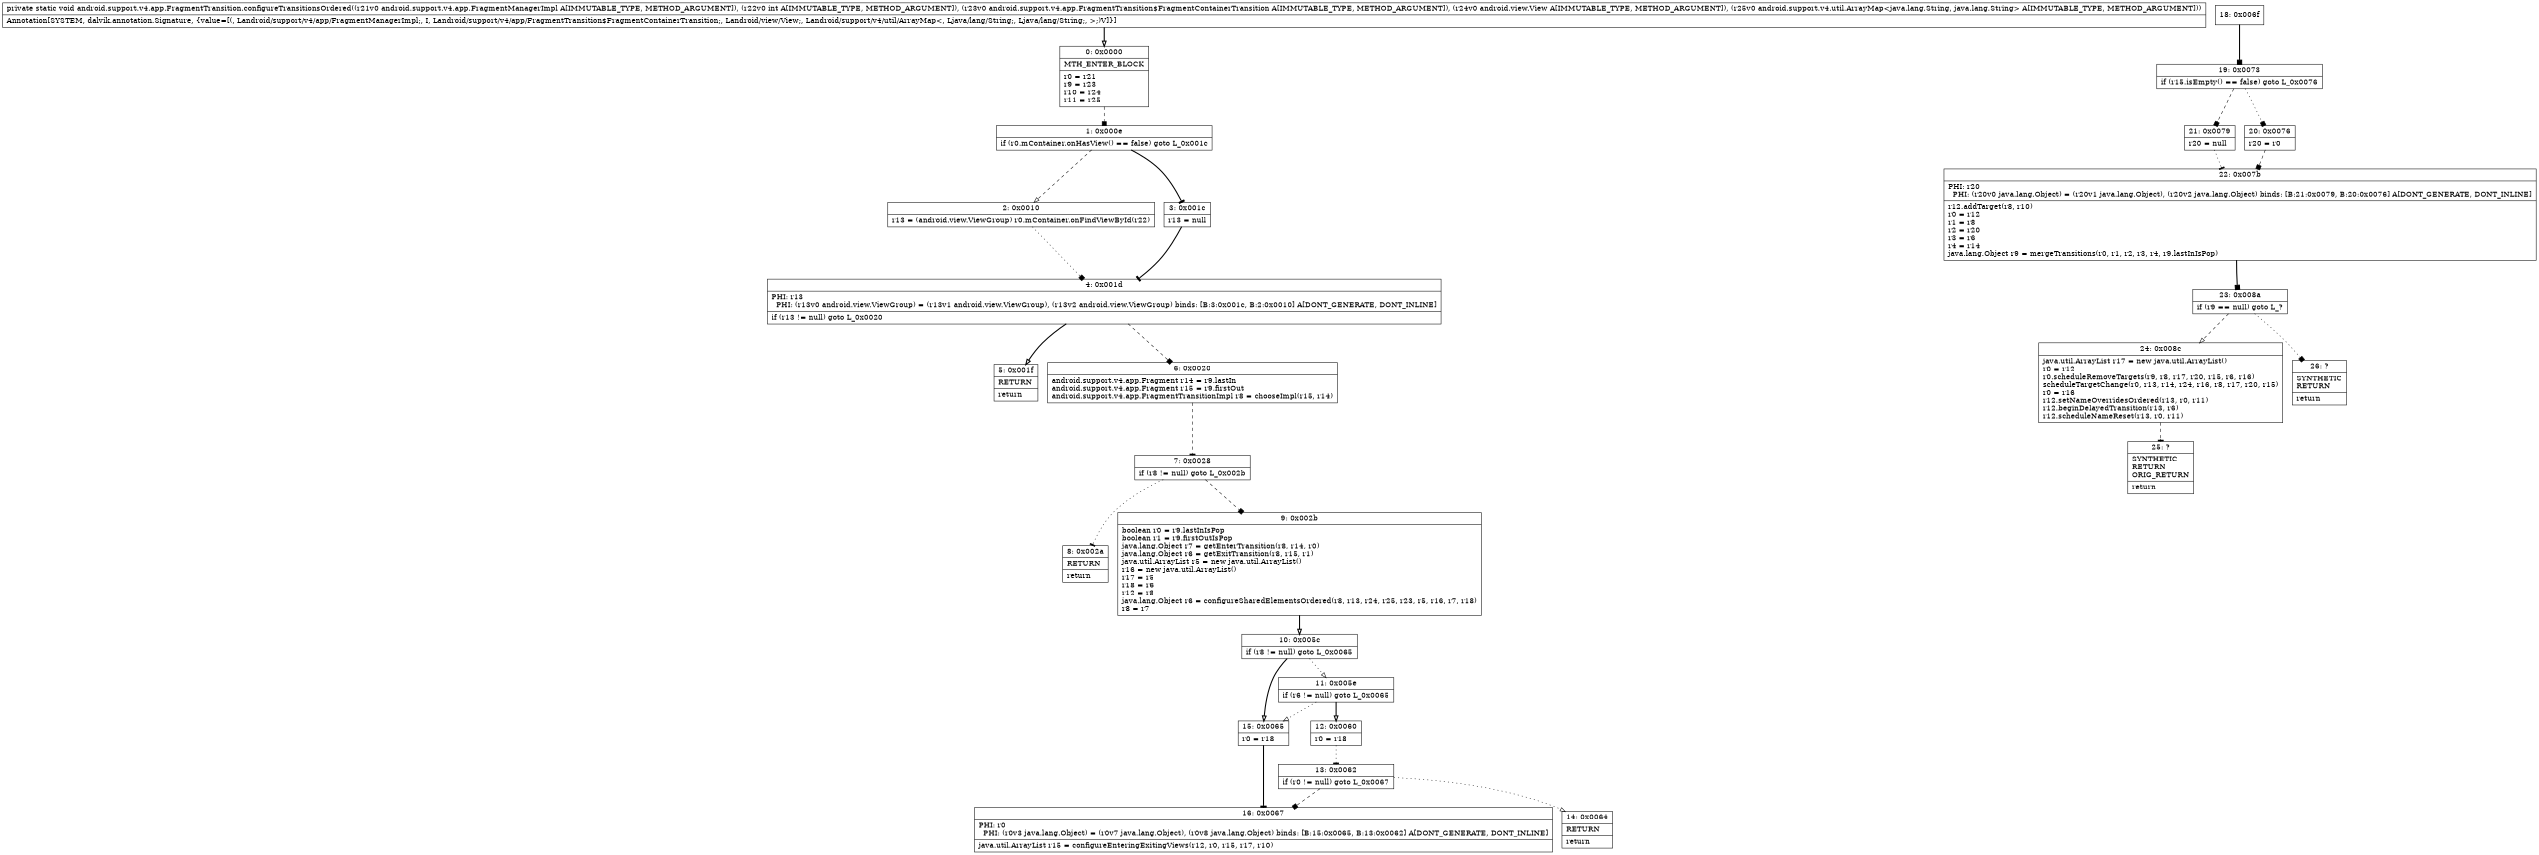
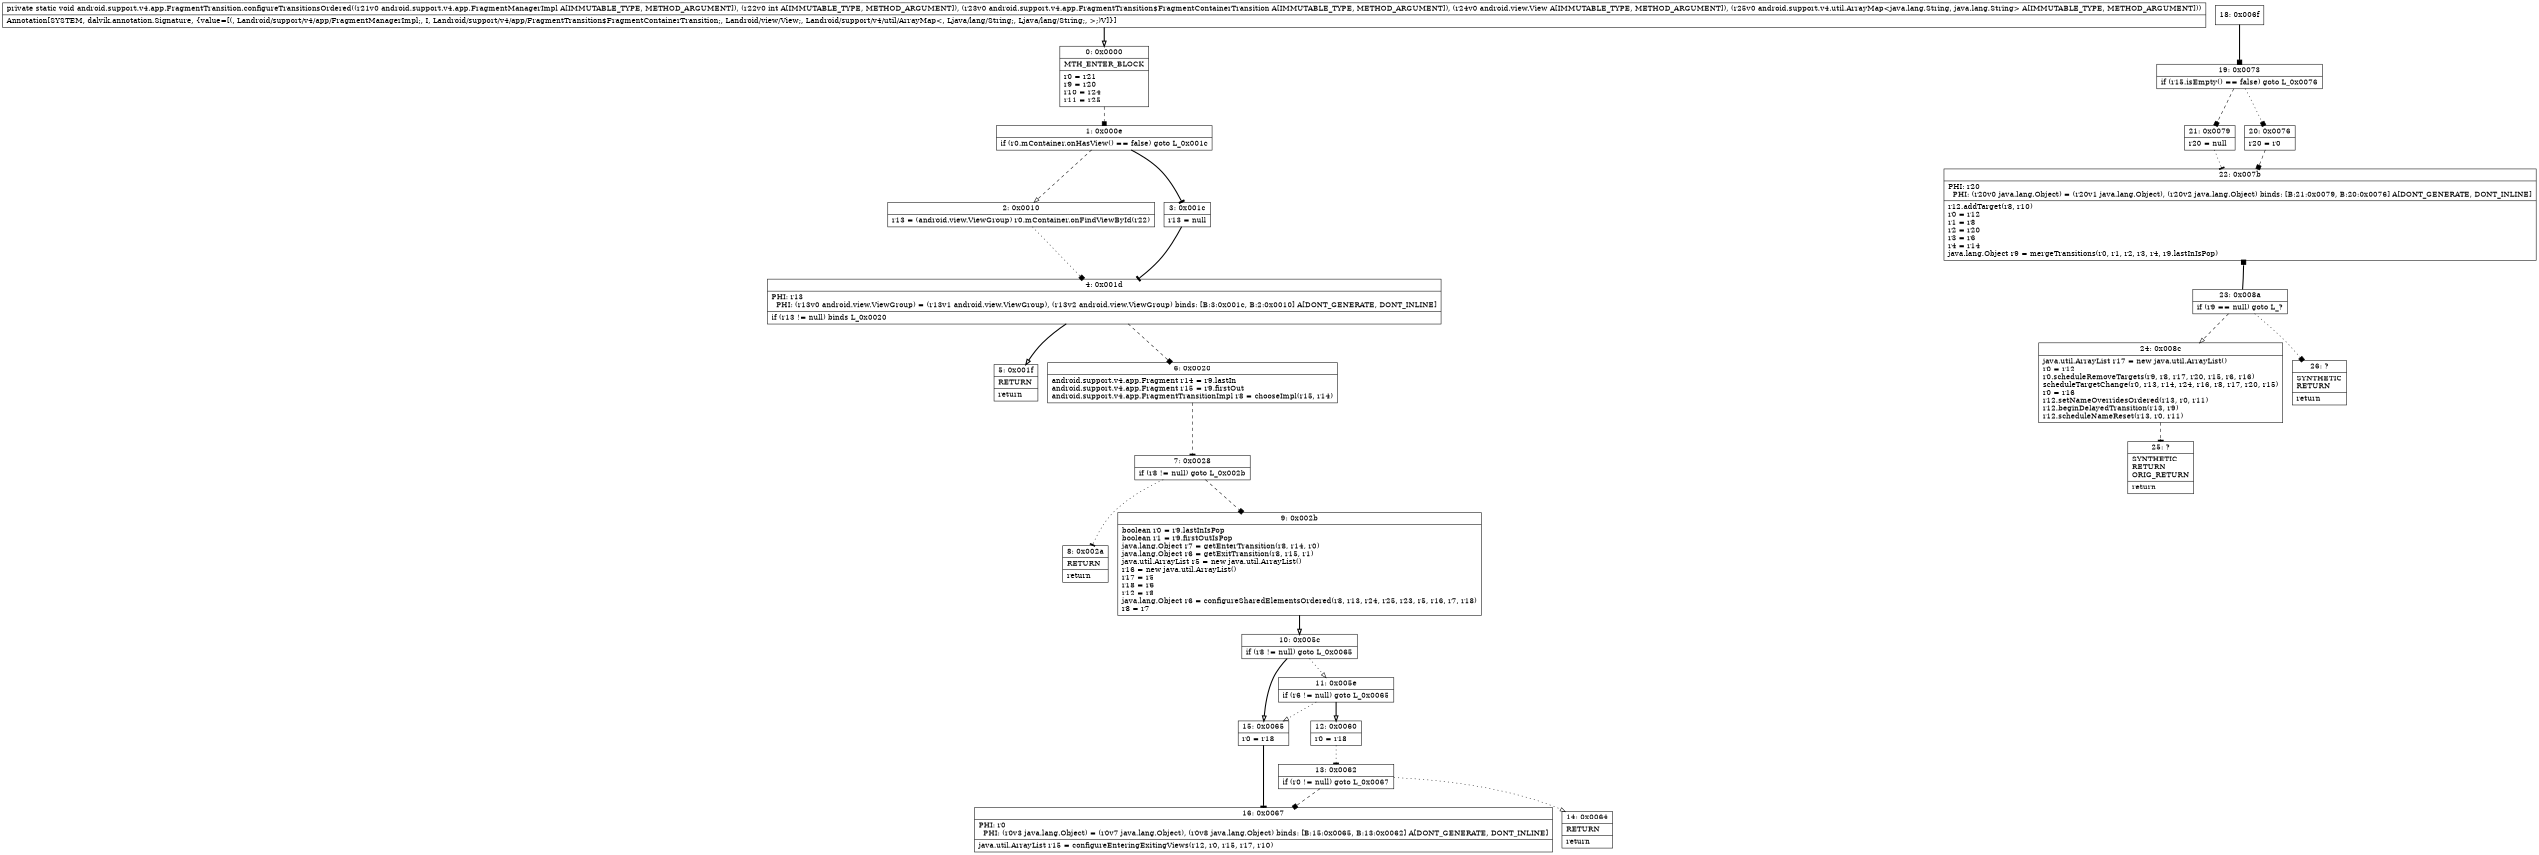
node "0: 0x0000": text "r9 = r23" -> "r9 = r20"
edge "22: 0x007b" -> "23: 0x008a": reversed
node "4: 0x001d": text "if (r13 != null) goto L_0x0020" -> "if (r13 != null) binds L_0x0020"
node "24: 0x008c": text "r12.beginDelayedTransition(r13, r6)" -> "r12.beginDelayedTransition(r13, r9)"
